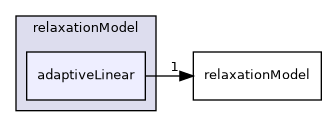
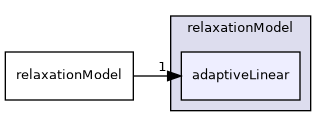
edge "adaptiveLinear" -> "relaxationModel": reversed
